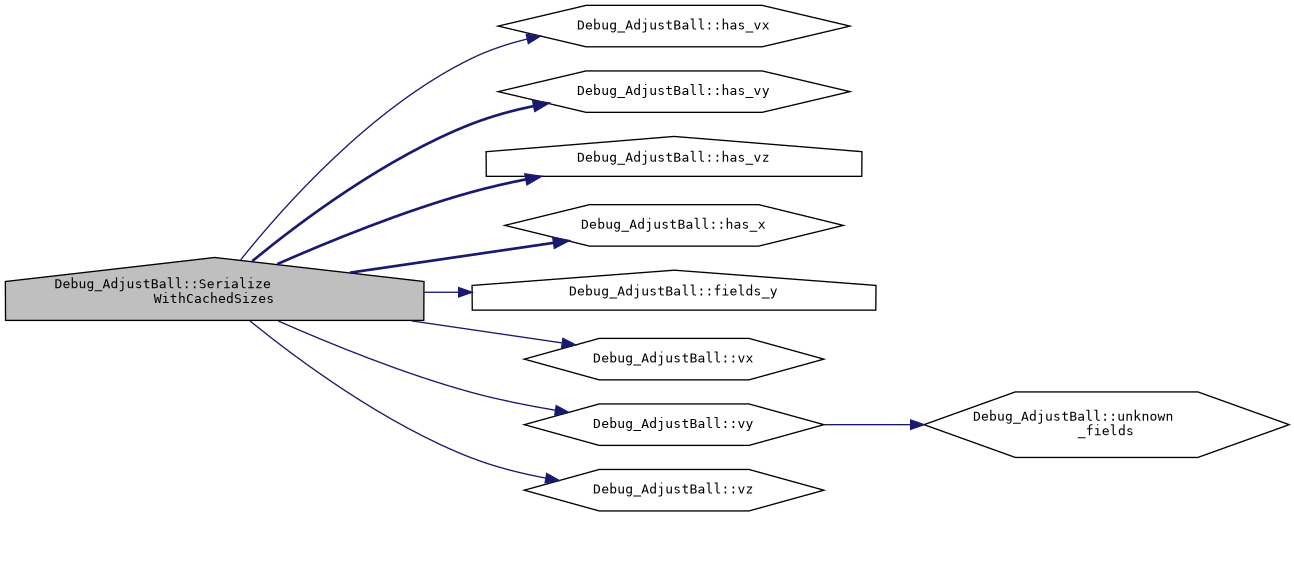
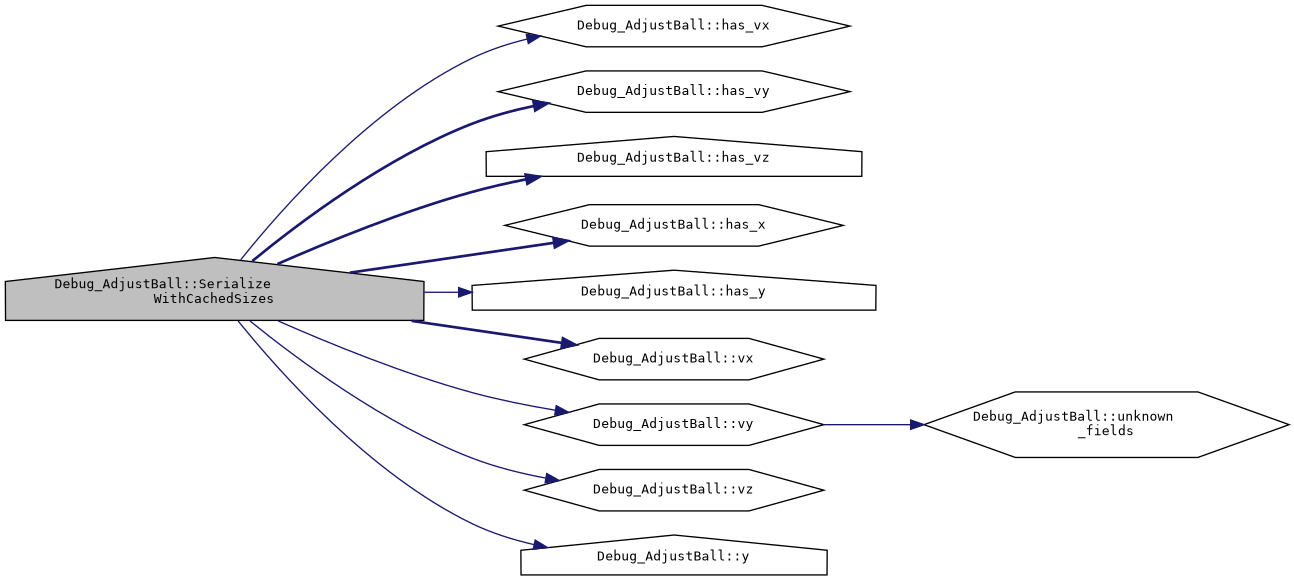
node "Debug_AdjustBall::fields_y": label "Debug_AdjustBall::fields_y" -> "Debug_AdjustBall::has_y"
edge "Debug_AdjustBall::Serialize WithCachedSizes" -> "Debug_AdjustBall::vx": style solid -> bold
node "Debug_AdjustBall::y": added
